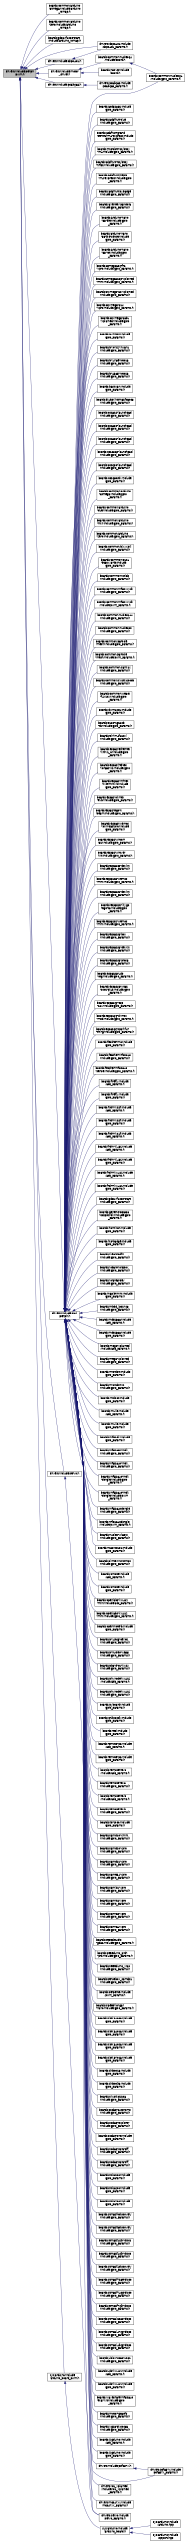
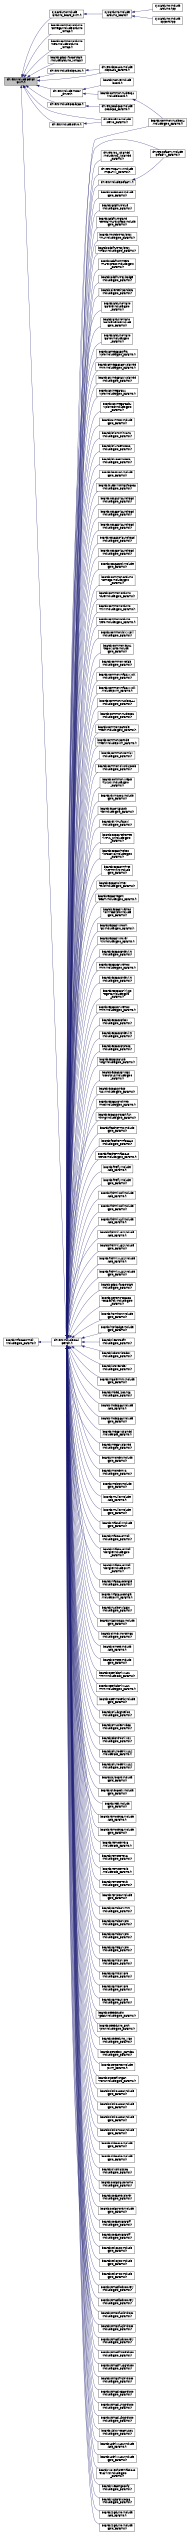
edge "boards/nrf52832-mdk /include/gpio_params.h" -> "drivers/include/saul /periph.h": reversed
node "boards/motor-g030f6 /include/gpio_params.h": label "boards/motor-g030f6 /include/gpio_params.h" -> "boards/weact-g030f6 /include/gpio_params.h"
